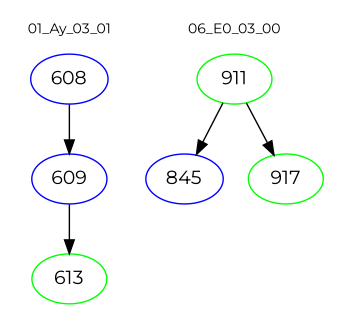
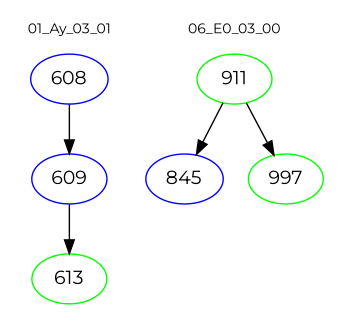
node "917": label "917" -> "997"
